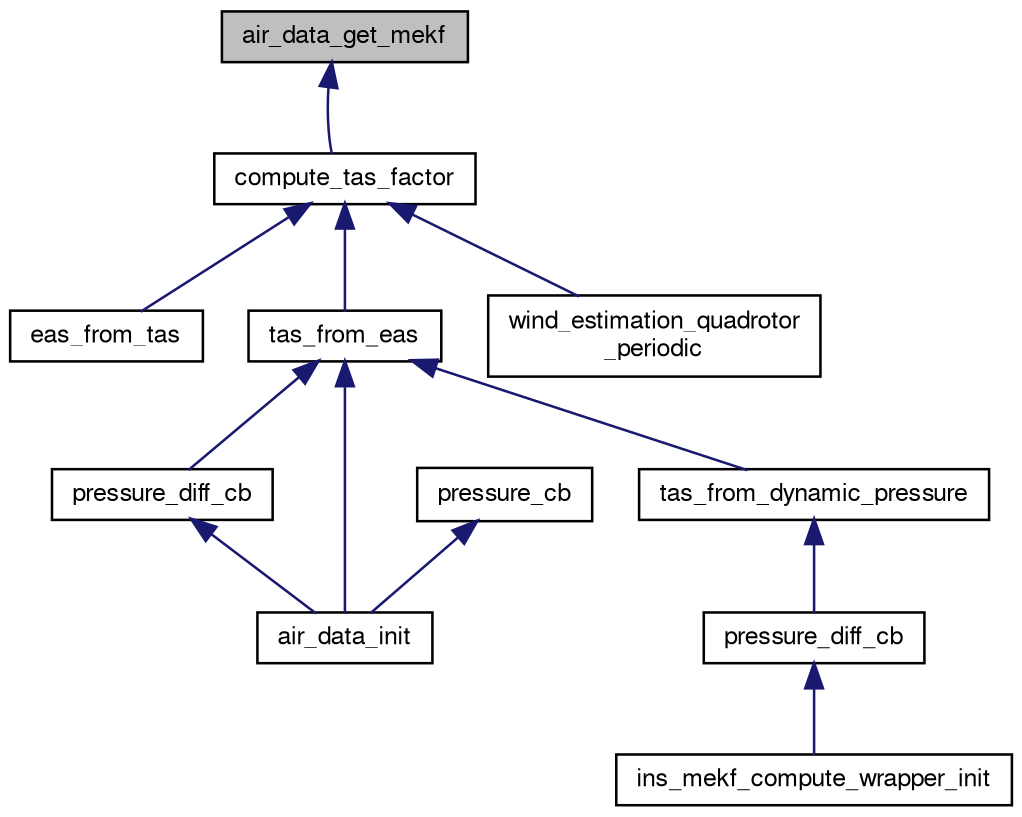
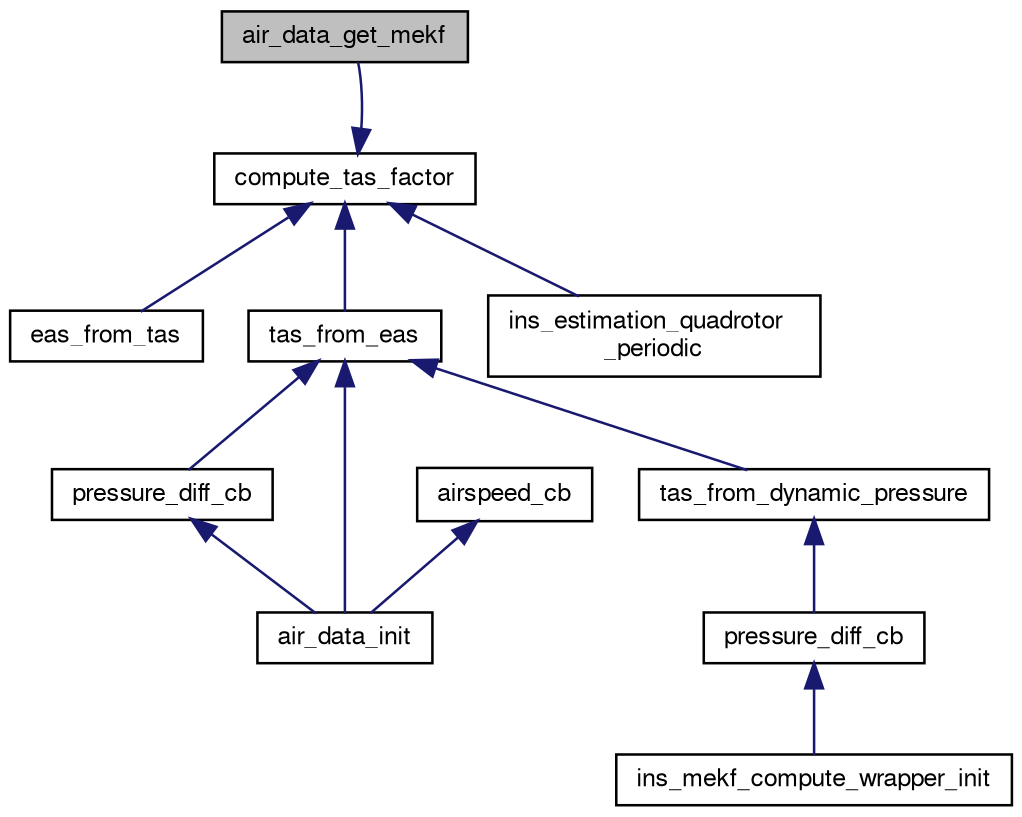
edge "compute_tas_factor" -> "air_data_get_mekf": reversed
node "wind_estimation_quadrotor _periodic": label "wind_estimation_quadrotor _periodic" -> "ins_estimation_quadrotor _periodic"
node "pressure_cb": label "pressure_cb" -> "airspeed_cb"
